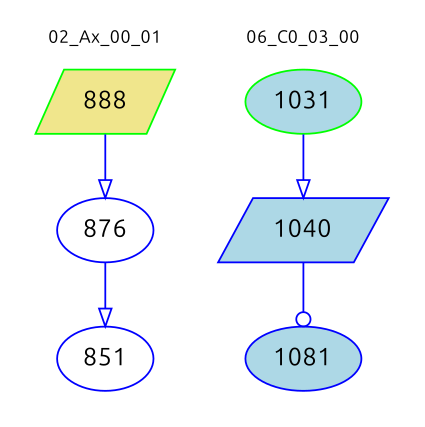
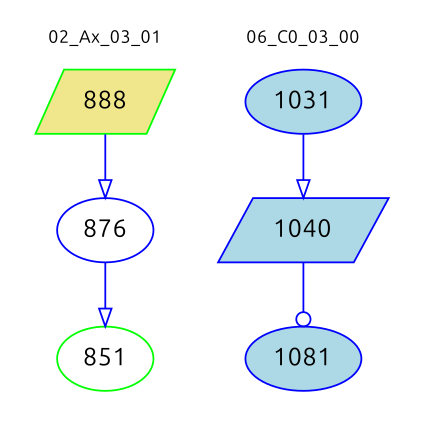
cluster "02_Ax_00_01": label "02_Ax_00_01" -> "02_Ax_03_01"
node "1031": color green -> blue
node "851": color blue -> green
